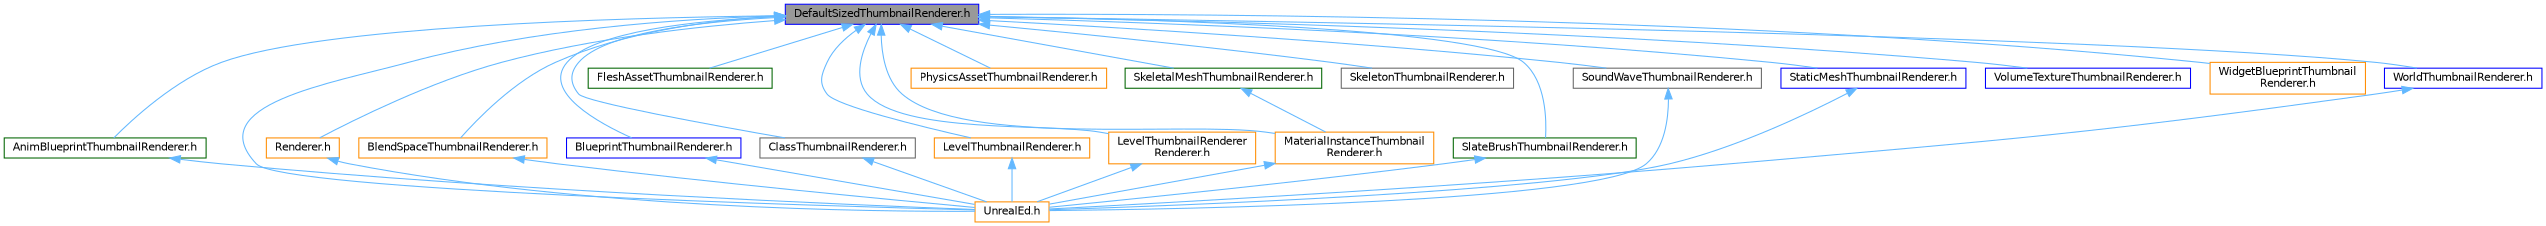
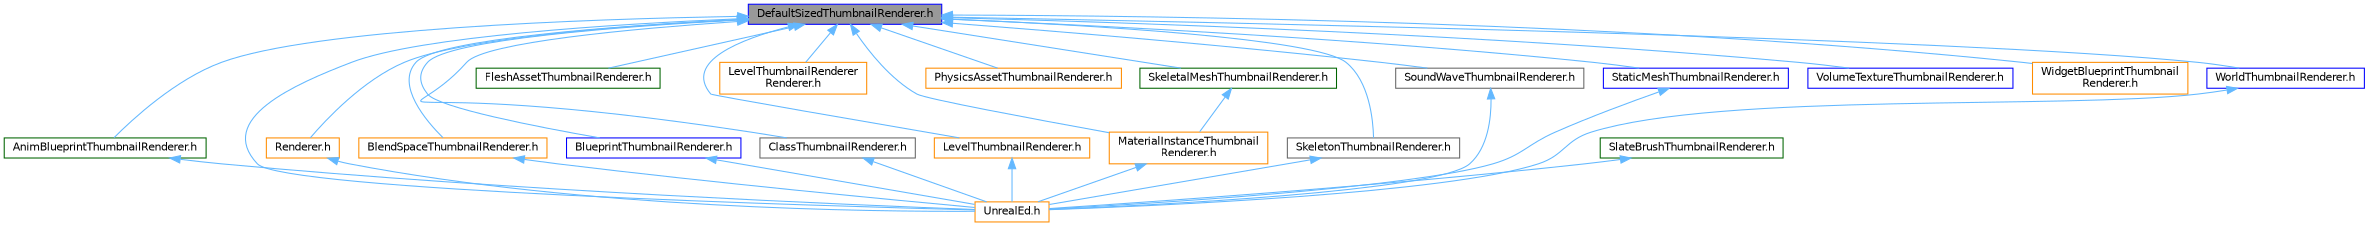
edge "SlateBrushThumbnailRenderer.h" -> "DefaultSizedThumbnailRenderer.h": removed
edge "UnrealEd.h" -> "LevelThumbnailRenderer Renderer.h": now "UnrealEd.h" -> "SkeletonThumbnailRenderer.h"
